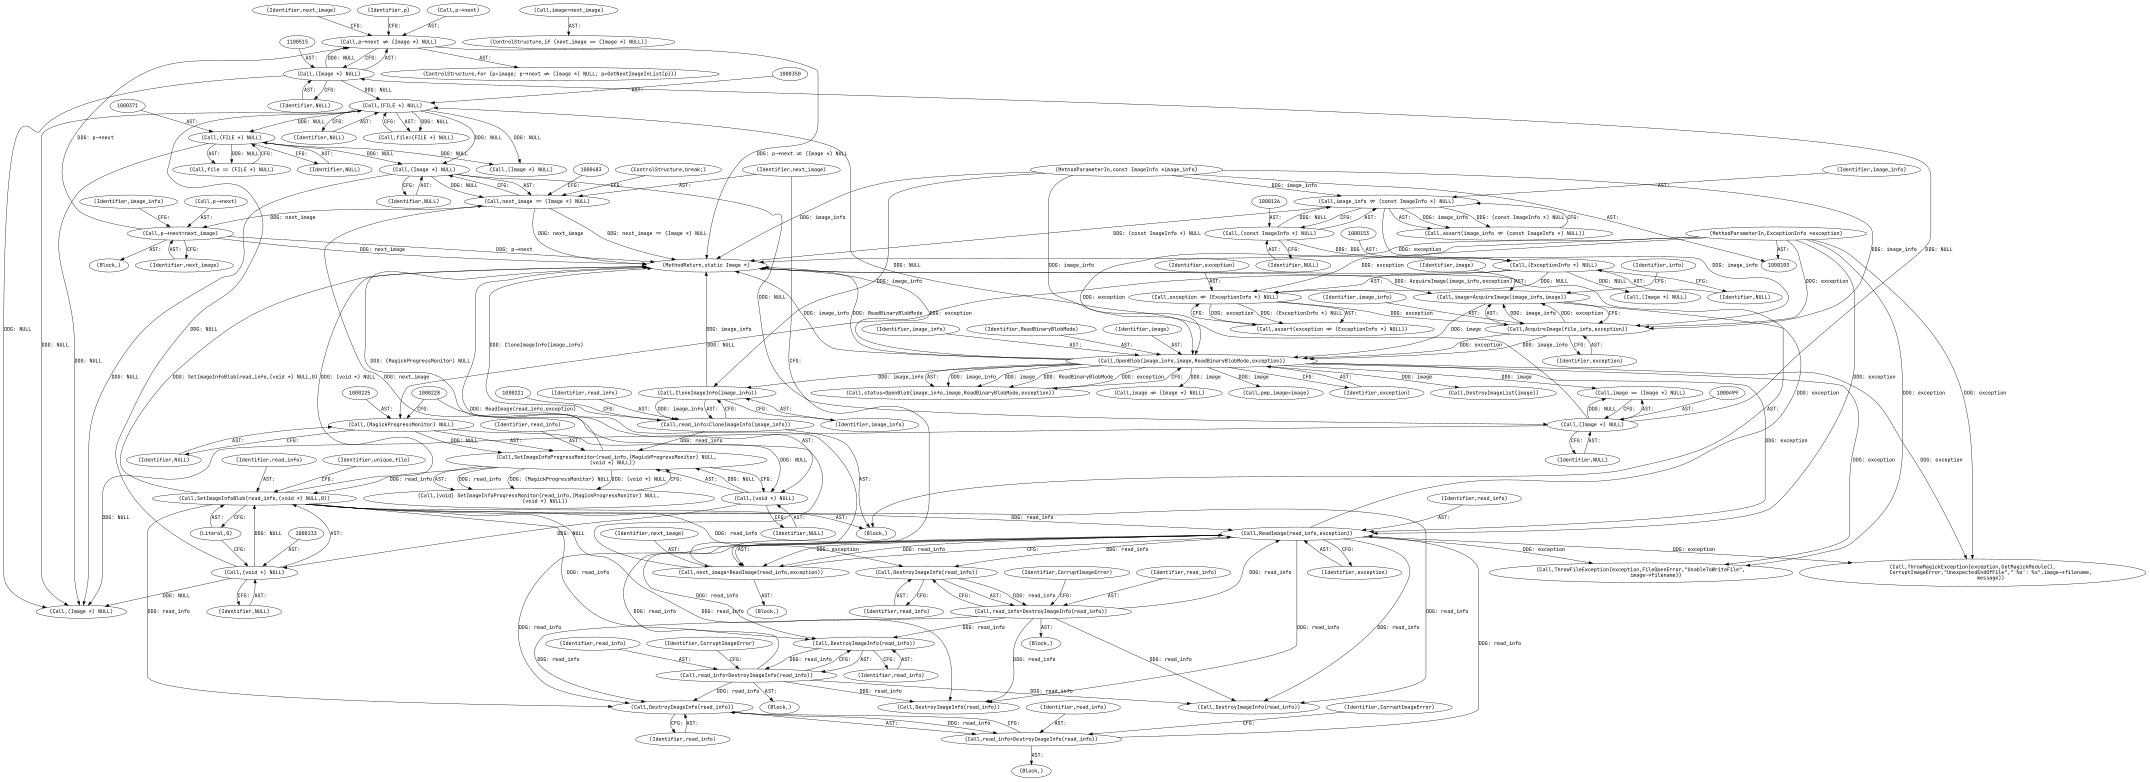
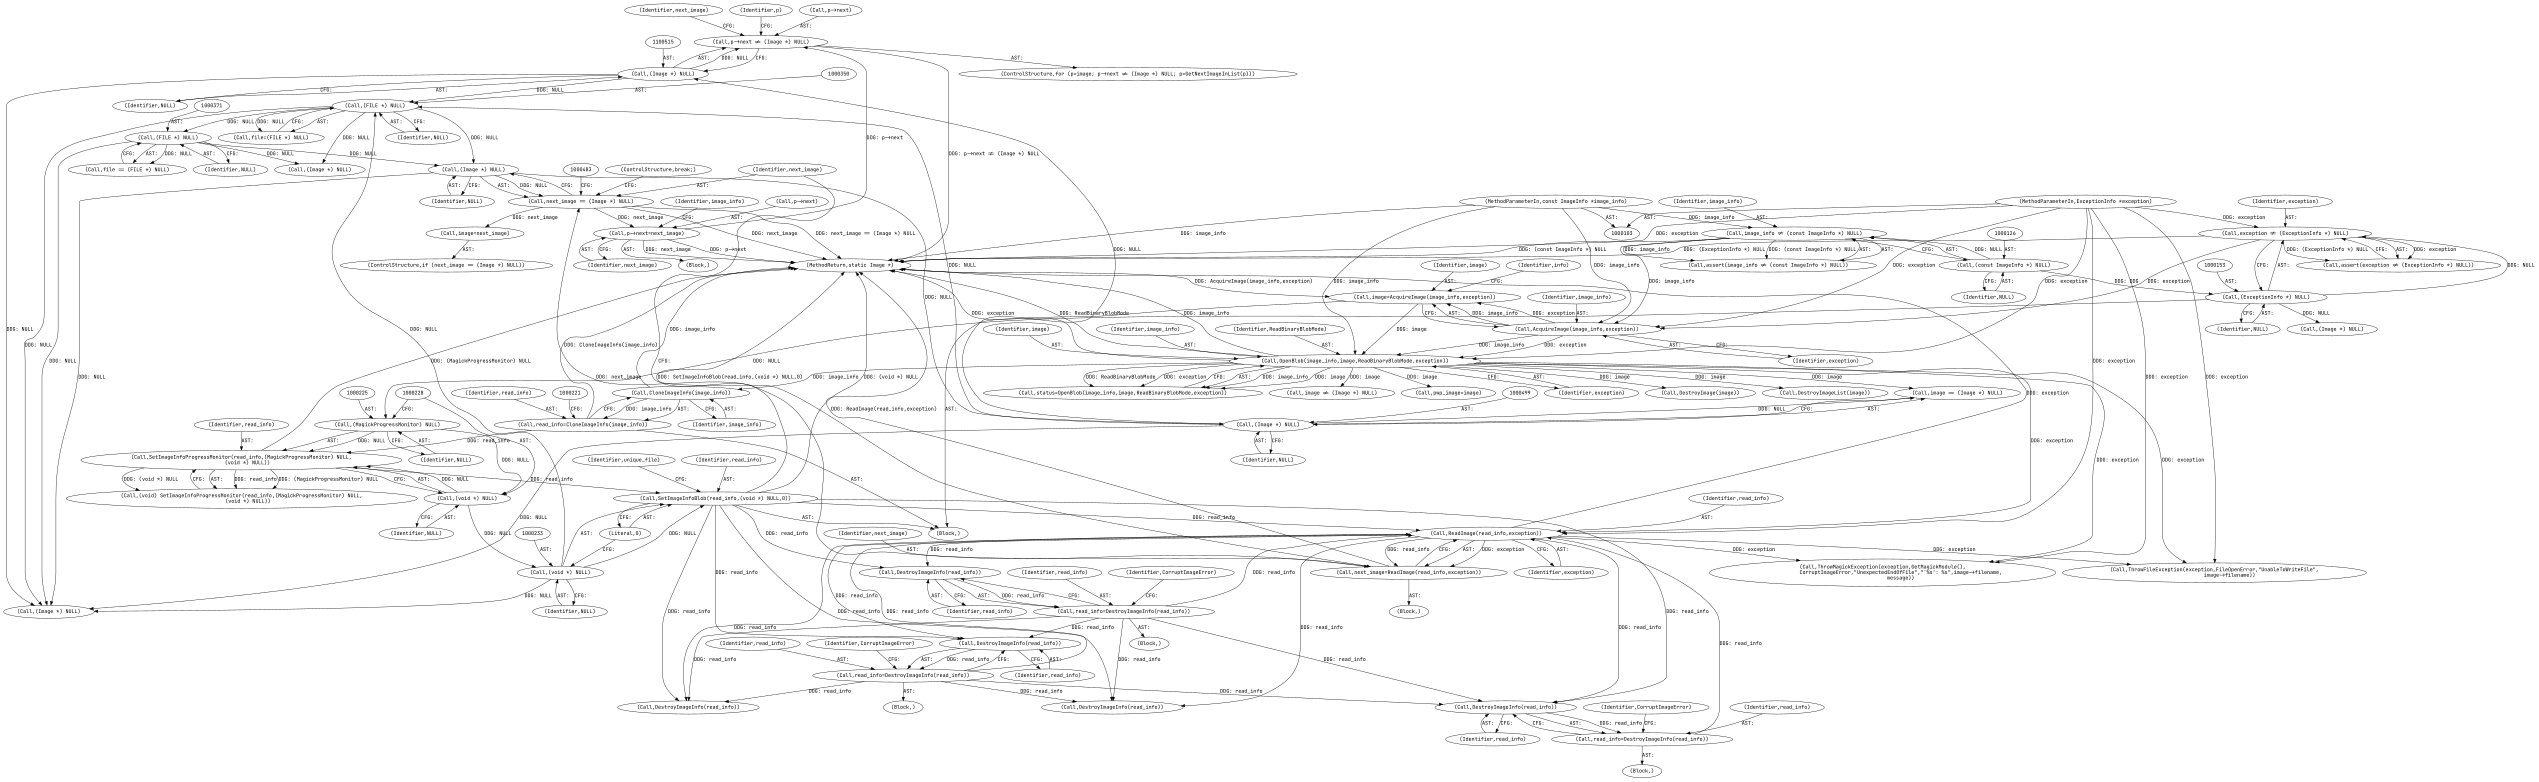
edge "(Call,next_image == (Image *) NULL)" -> "(Call,image=next_image)": added, label "DDG: next_image"
edge "(Call,assert(image_info != (const ImageInfo *) NULL))" -> "(Call,image_info != (const ImageInfo *) NULL)": label "CFG: " -> "AST: "
edge "(MethodParameterIn,const ImageInfo *image_info)" -> "(Call,CloneImageInfo(image_info))": removed, label "DDG: image_info"
edge "(Call,exception != (ExceptionInfo *) NULL)" -> "(MethodReturn,static Image *)": added, label "DDG: (ExceptionInfo *) NULL"
edge "(Call,exception != (ExceptionInfo *) NULL)" -> "(Call,(ExceptionInfo *) NULL)": added, label "CFG:"
node "(Call,image=AcquireImage(image_info,image))": label "(Call,image=AcquireImage(image_info,image))" -> "(Call,image=AcquireImage(image_info,exception))"
node "(Call,AcquireImage(file_info,exception))": label "(Call,AcquireImage(file_info,exception))" -> "(Call,AcquireImage(image_info,exception))"
node "(Call,DestroyImage(image))": added
